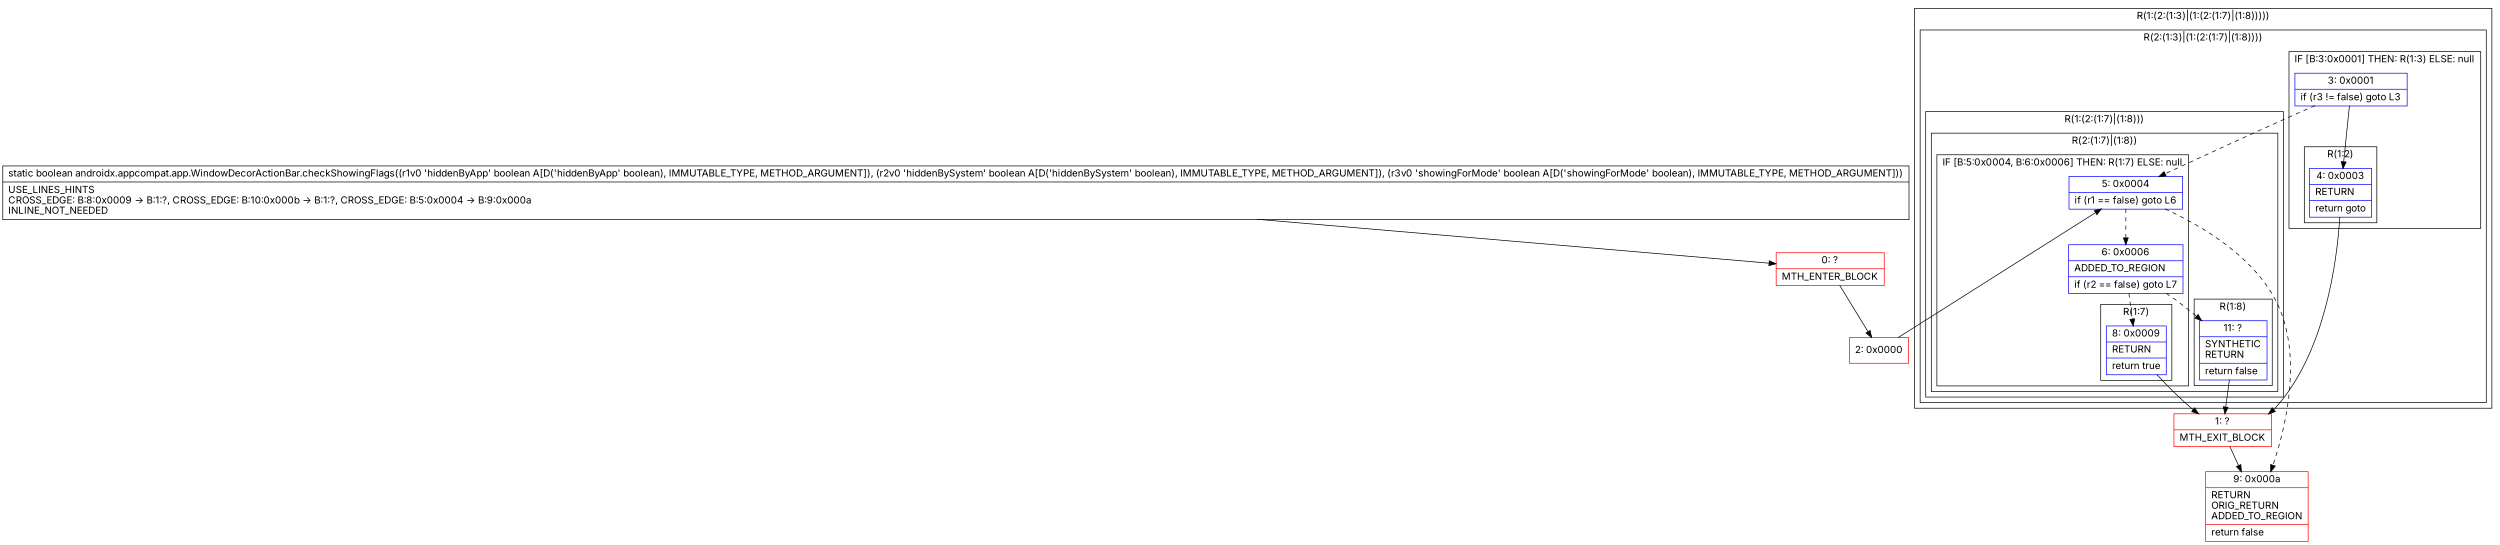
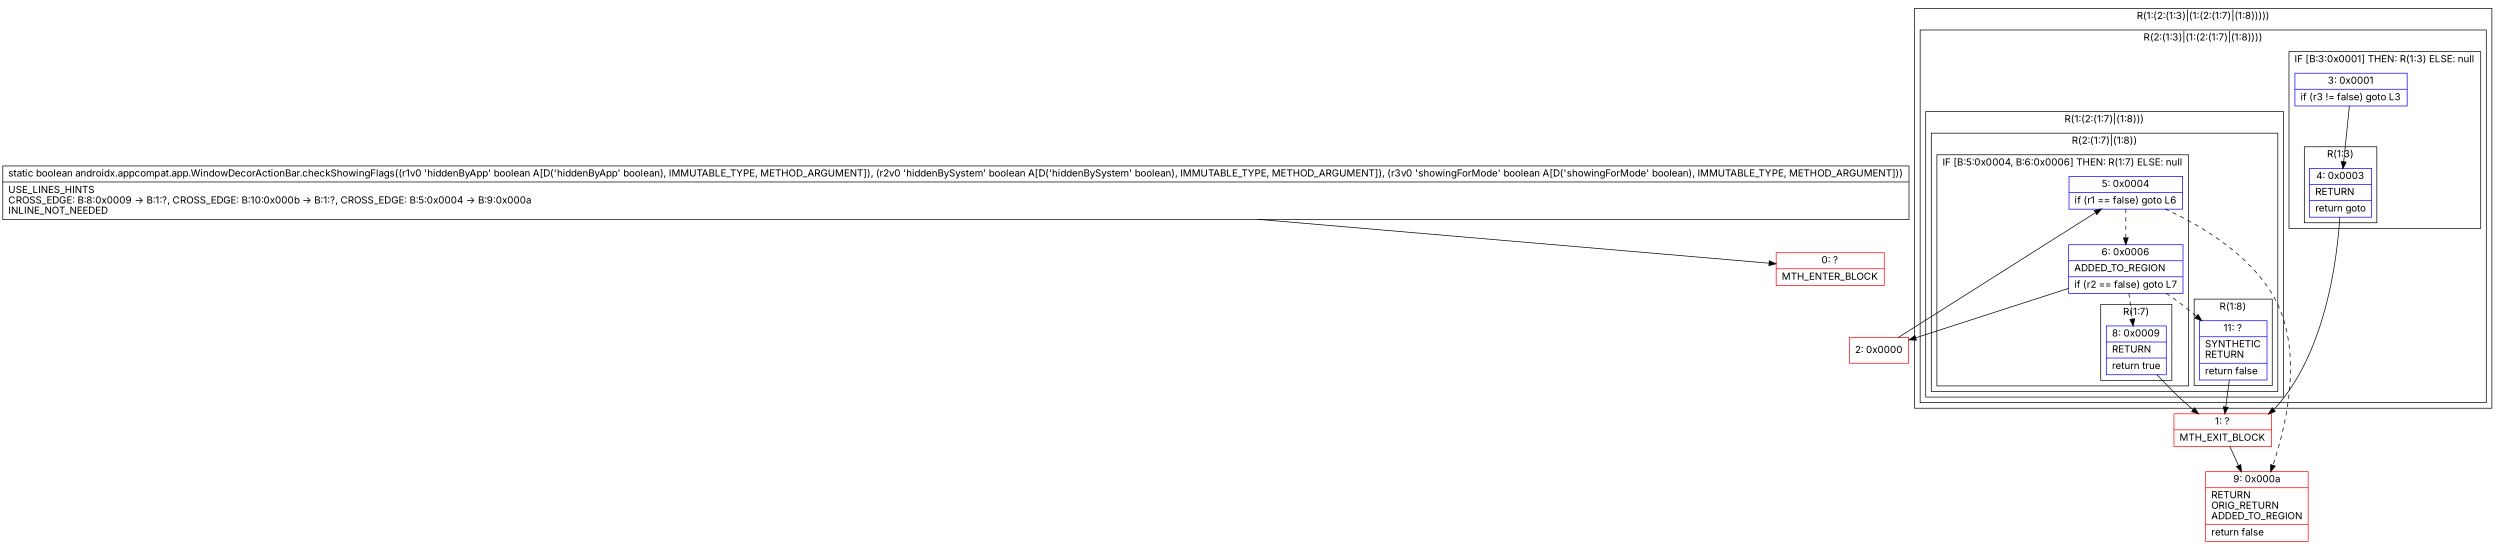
edge "3: 0x0001" -> "5: 0x0004": removed
cluster "R(1:2)": label "R(1:2)" -> "R(1:3)"
edge "0: ?" -> "2: 0x0000": now "6: 0x0006" -> "2: 0x0000"
